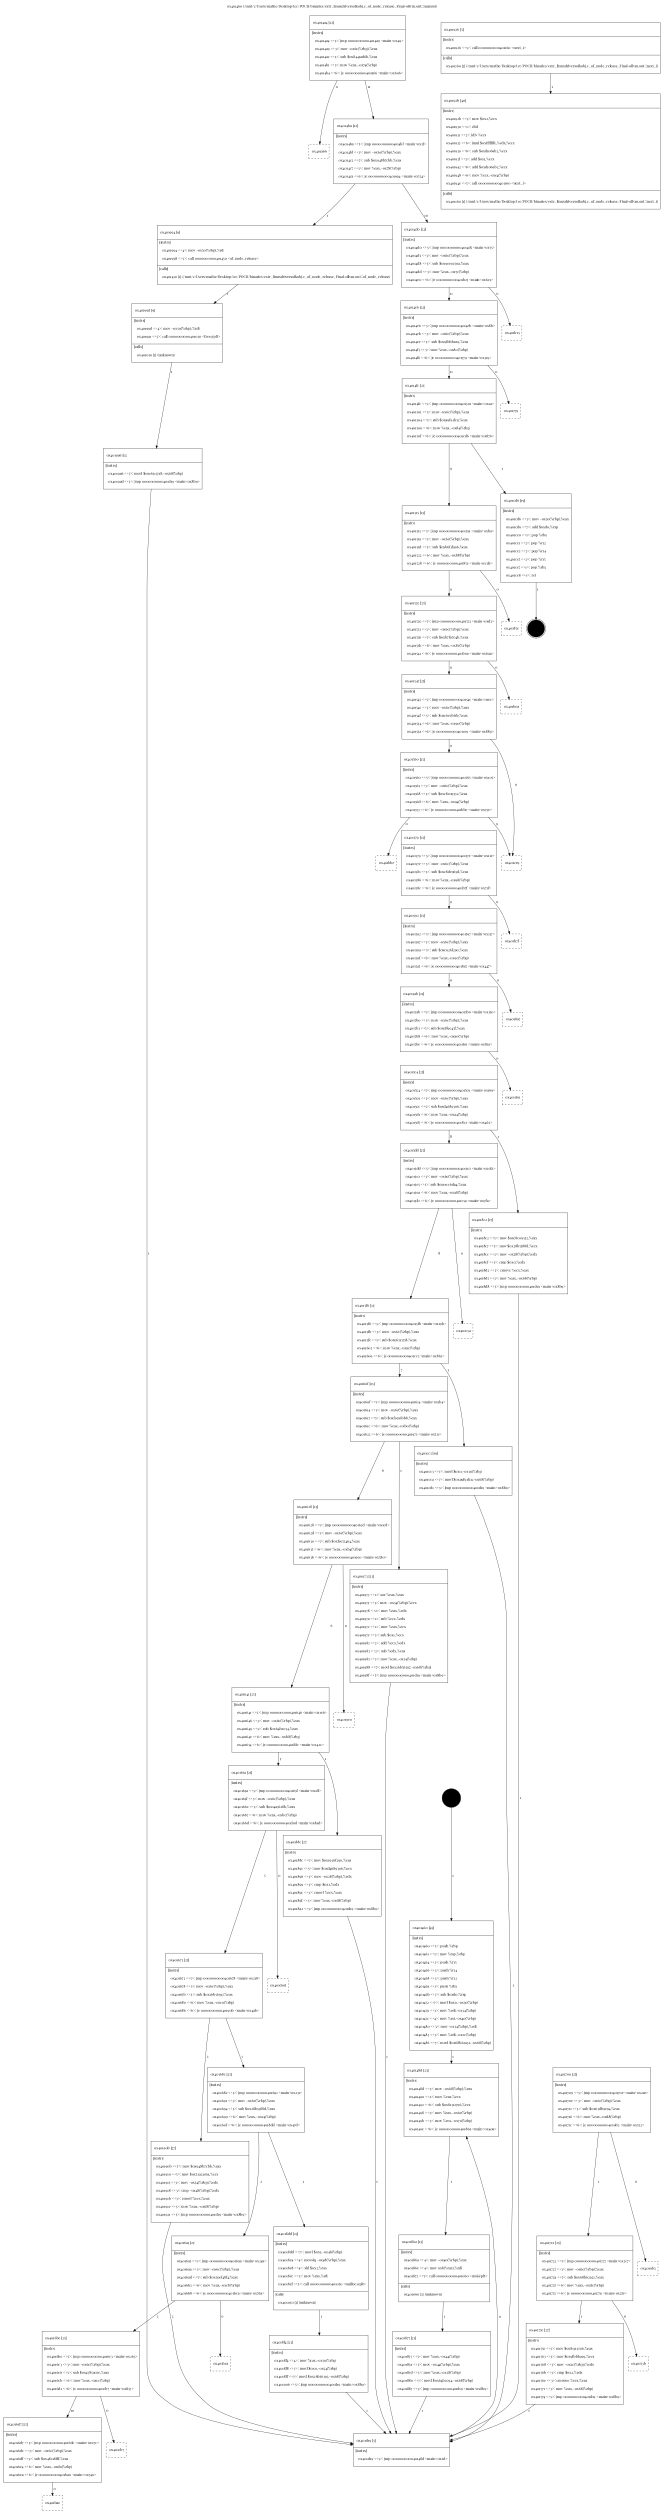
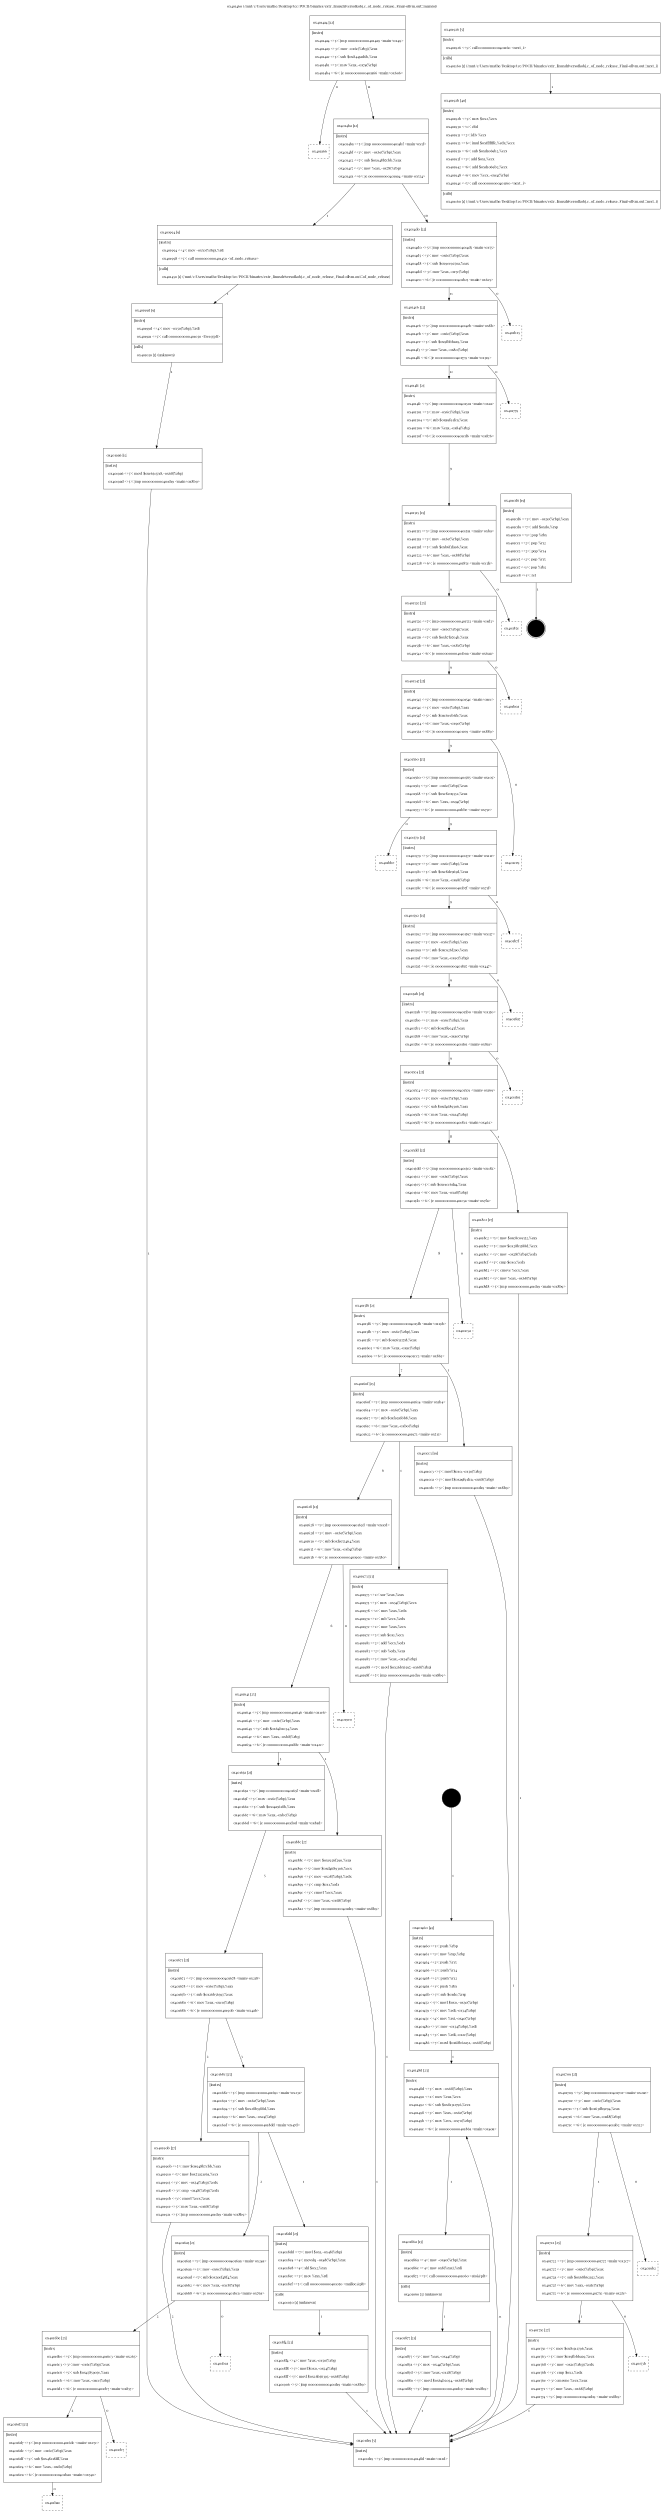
edge "0x4014fc [25]" -> "0x401cd6 [19]": removed, label "1"
edge "0x401560 [25]" -> "0x401ce9": now "0x401560 [25]" -> "0x401579 [25]"
edge "0x4015ab [25]" -> "0x4015c4 [25]": added, label "9"
node "0x401d0d": removed
edge "0x4016be [25]" -> "0x4016d7 [25]": label " 10" -> " 2"
